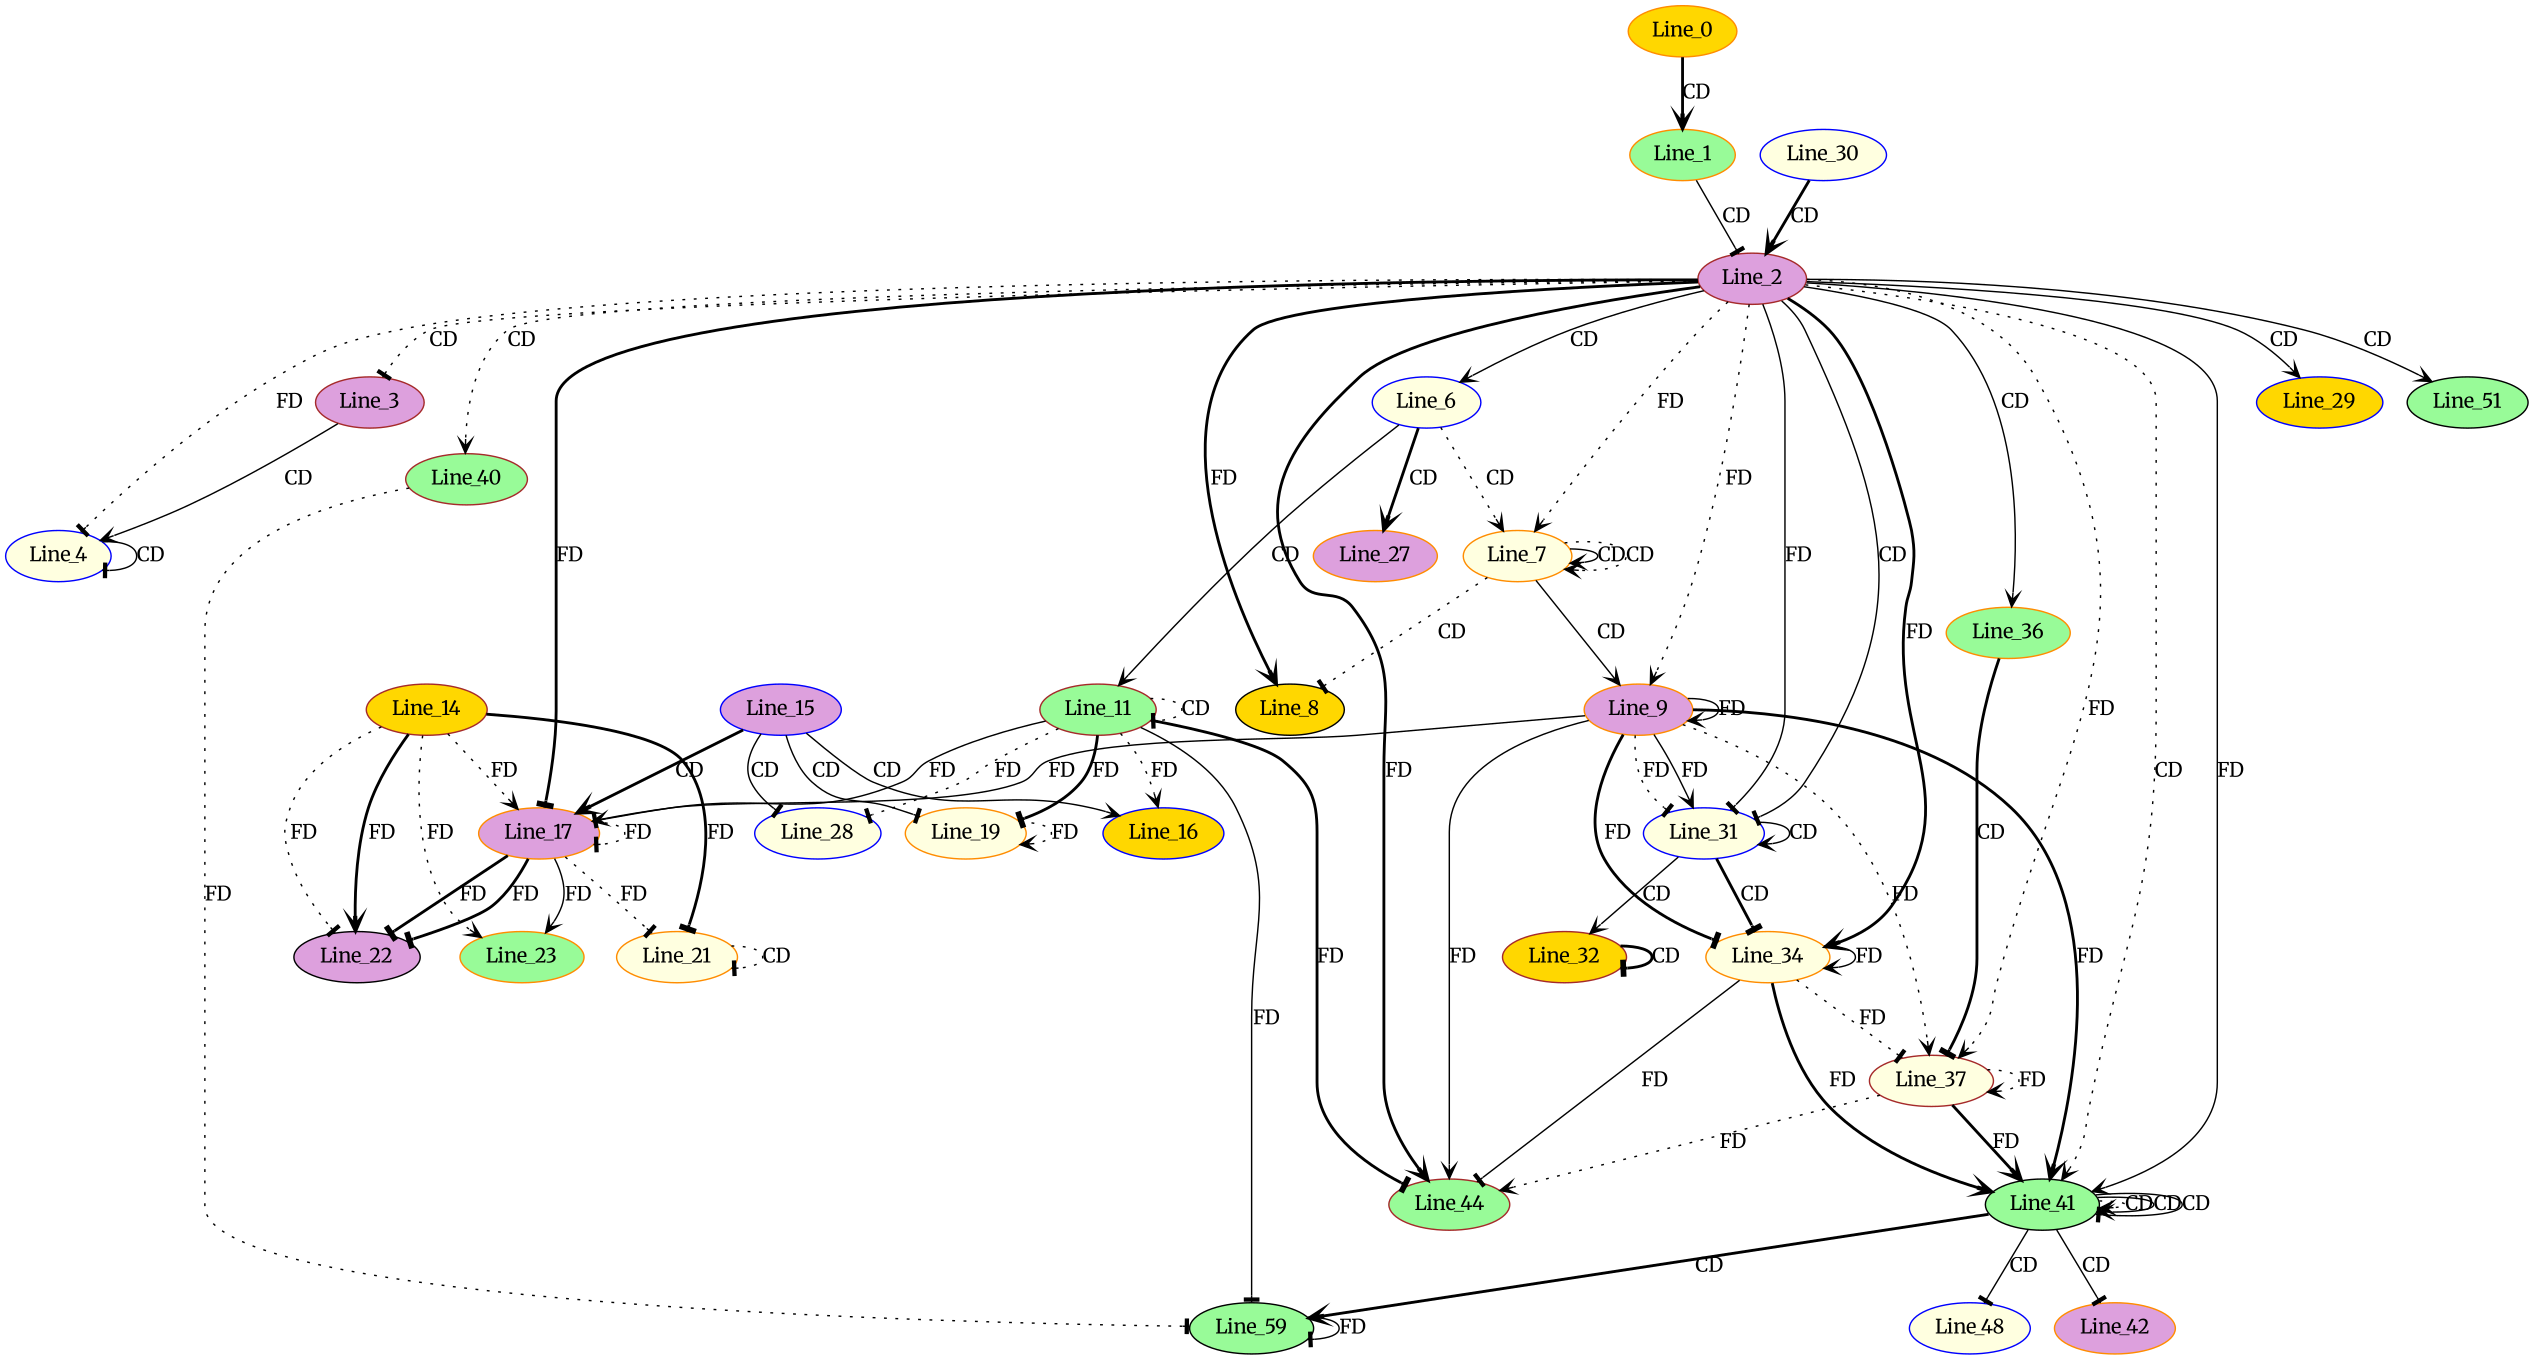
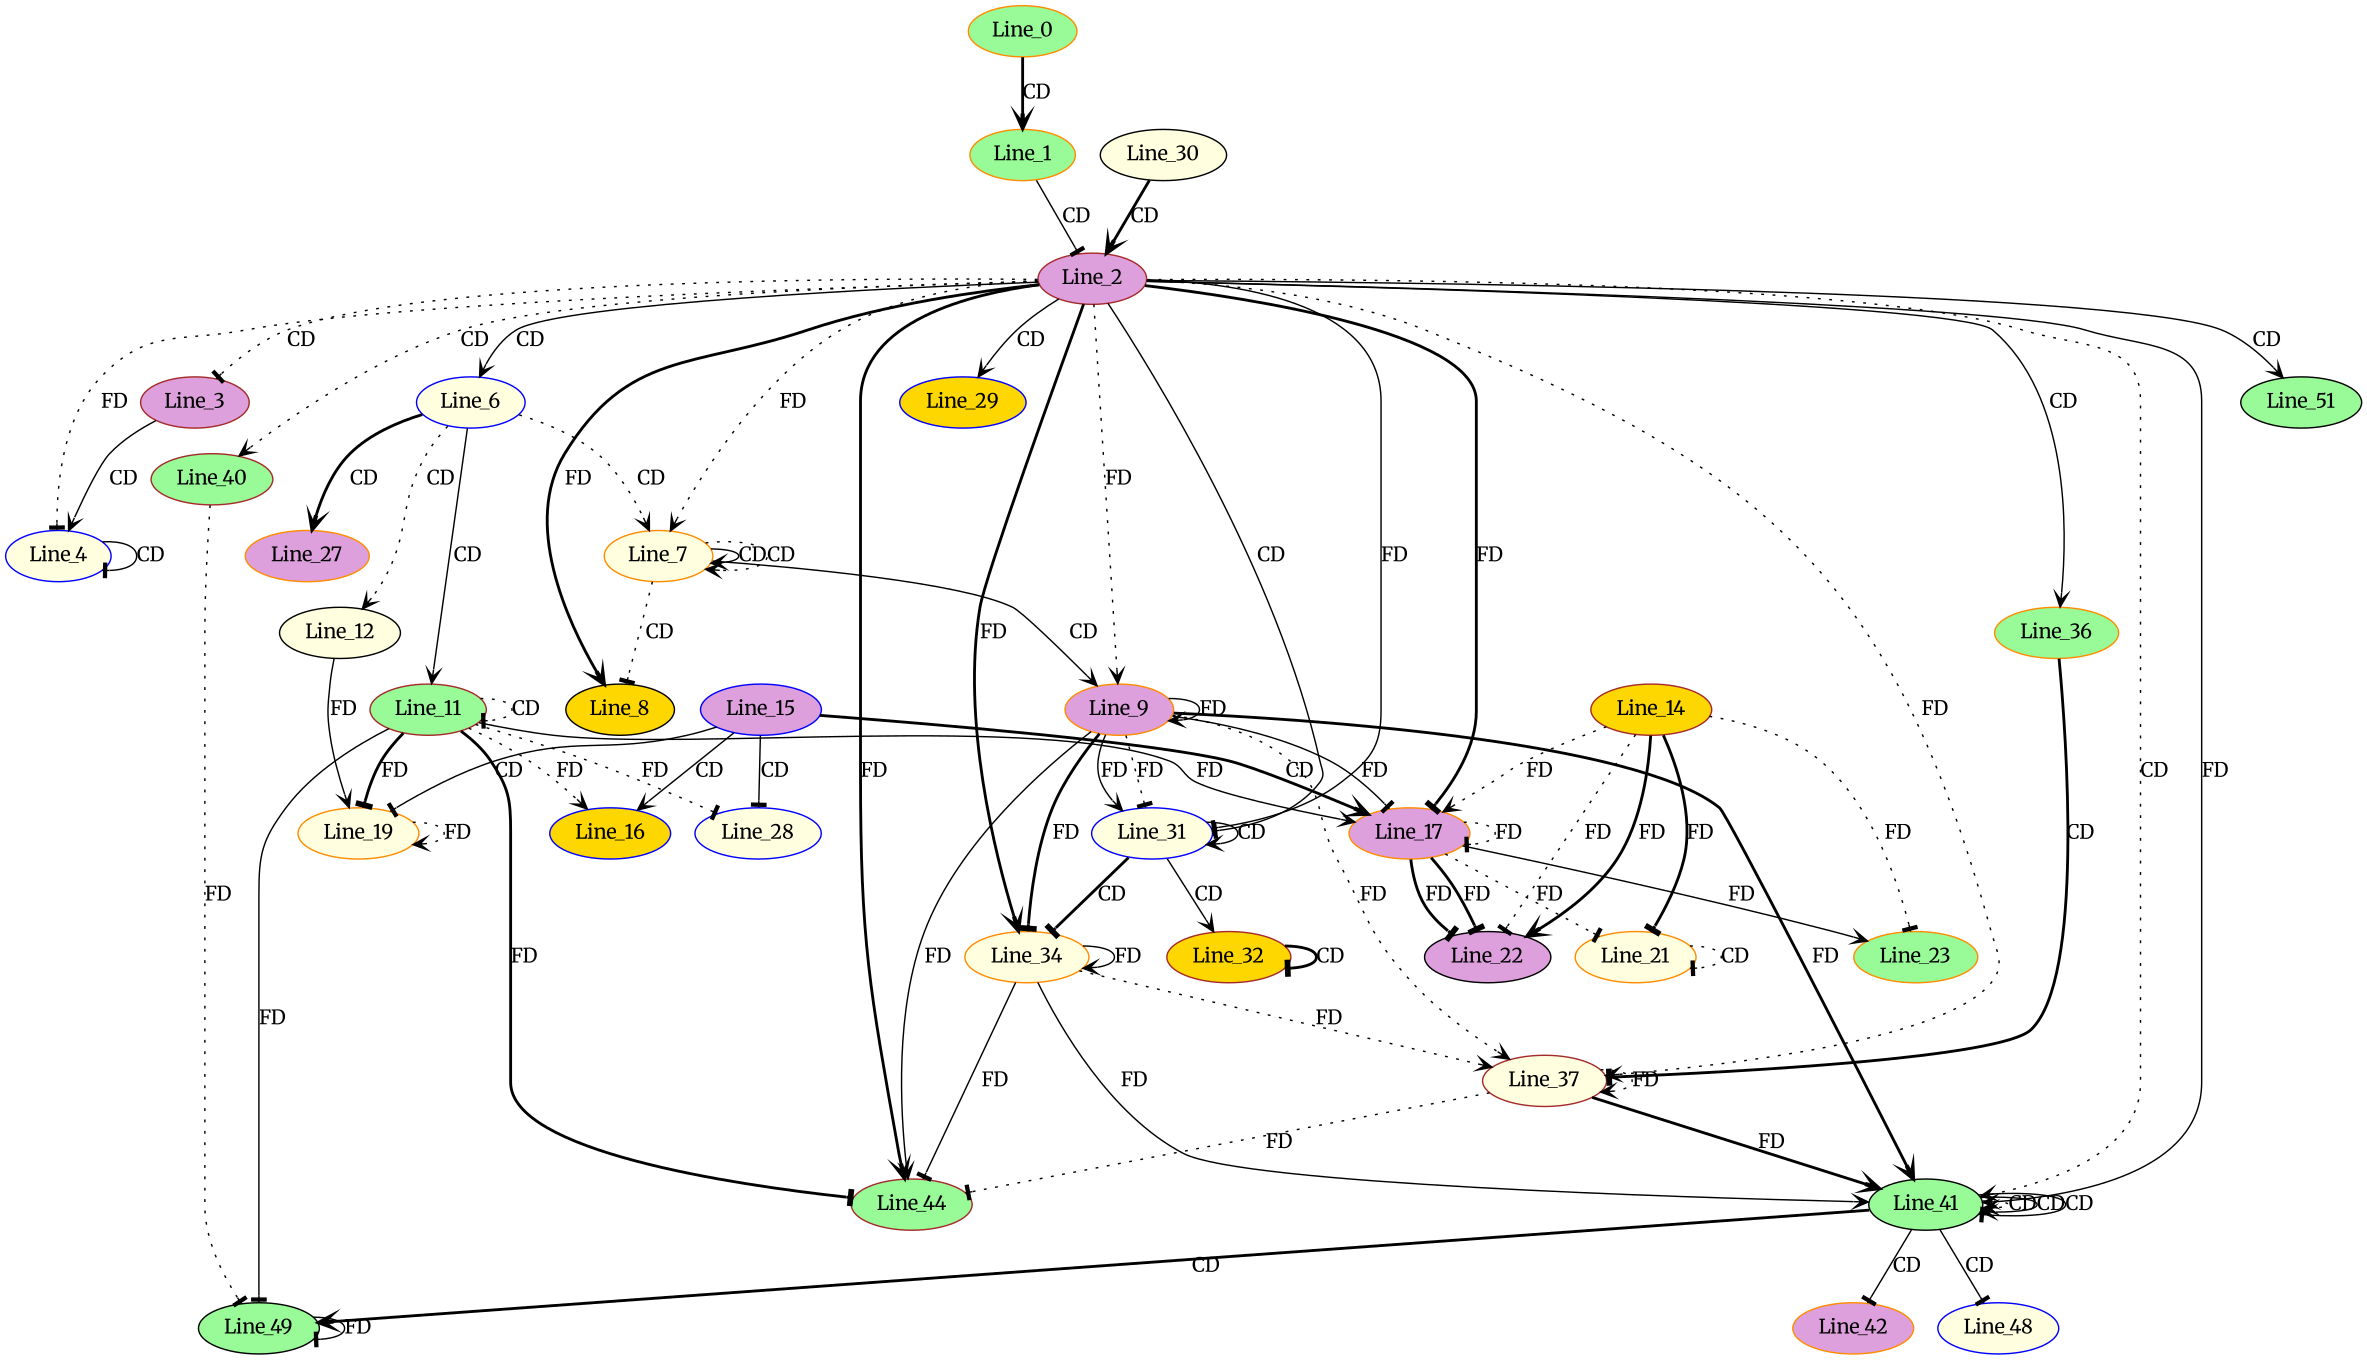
node "Line_0": fillcolor gold -> palegreen
node "Line_30": color blue -> black
node "Line_12": added
edge "Line_14" -> "Line_23": arrowhead vee -> tee
edge "Line_34" -> "Line_37": arrowhead tee -> vee
edge "Line_34" -> "Line_41": style bold -> solid
edge "Line_37" -> "Line_44": arrowhead vee -> tee
node "Line_59": label "Line_59" -> "Line_49"
